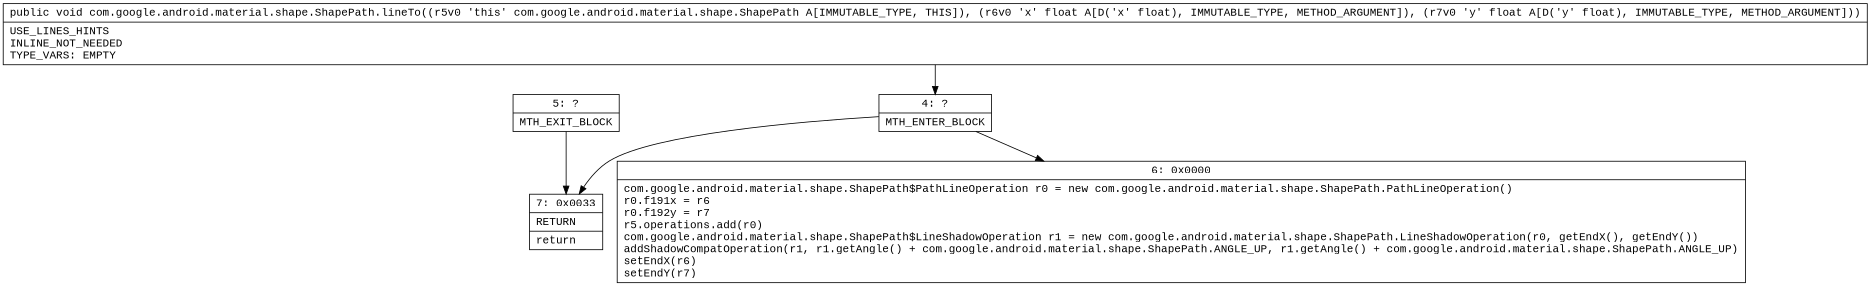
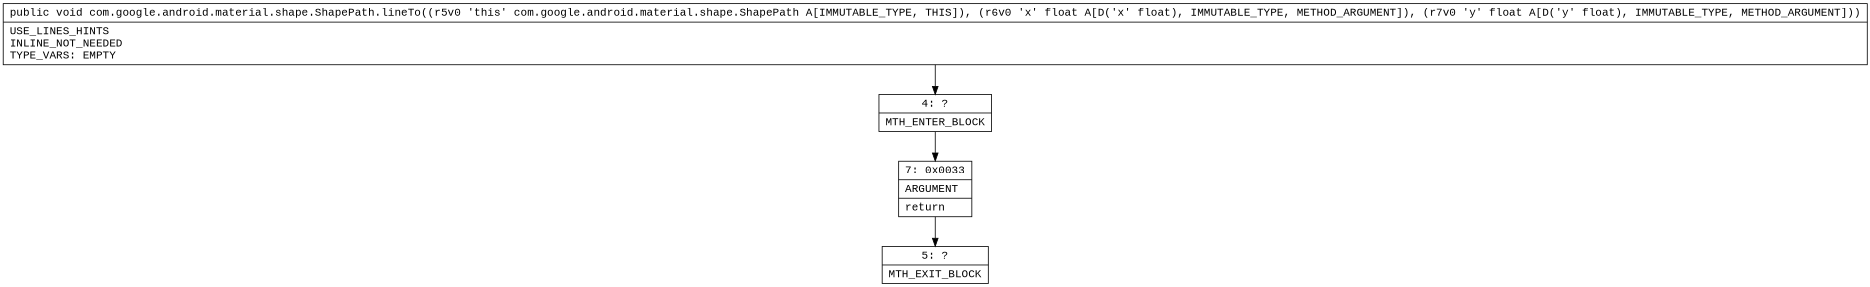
edge "5: ?" -> "7: 0x0033": reversed
node "7: 0x0033": text "RETURN" -> "ARGUMENT"
node "6: 0x0000": removed
